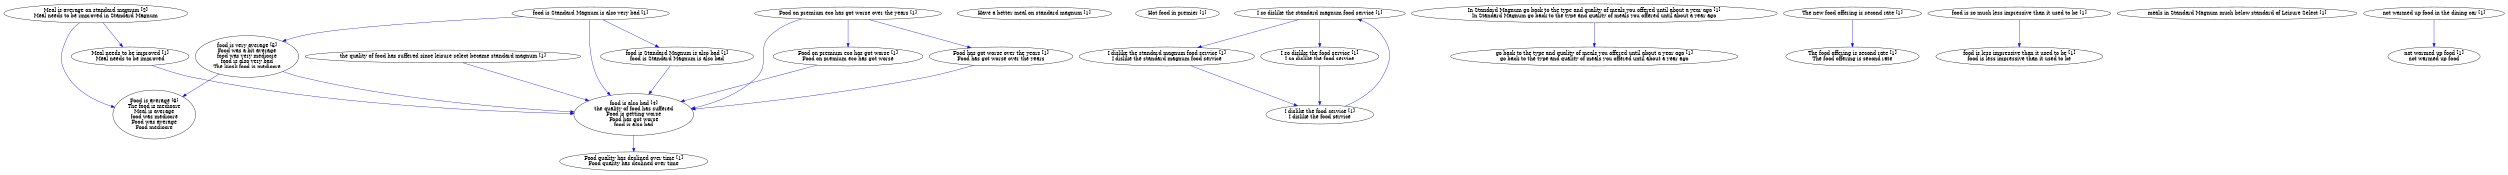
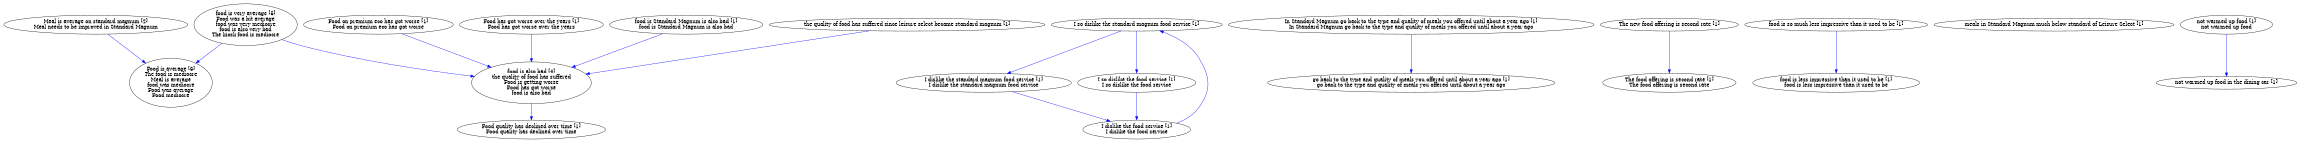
node "food is Standard Magnum is also very bad [1]": removed
node "Food on premium eco has got worse over the years [1]": removed
node "Have a better meal on standard magnum [1]": removed
node "Hot food in premier [1]": removed
edge "not warmed up food in the dining car [1]" -> "not warmed up food [1] not warmed up food": reversed
node "Meal needs to be improved [1] Meal needs to be improved": removed
